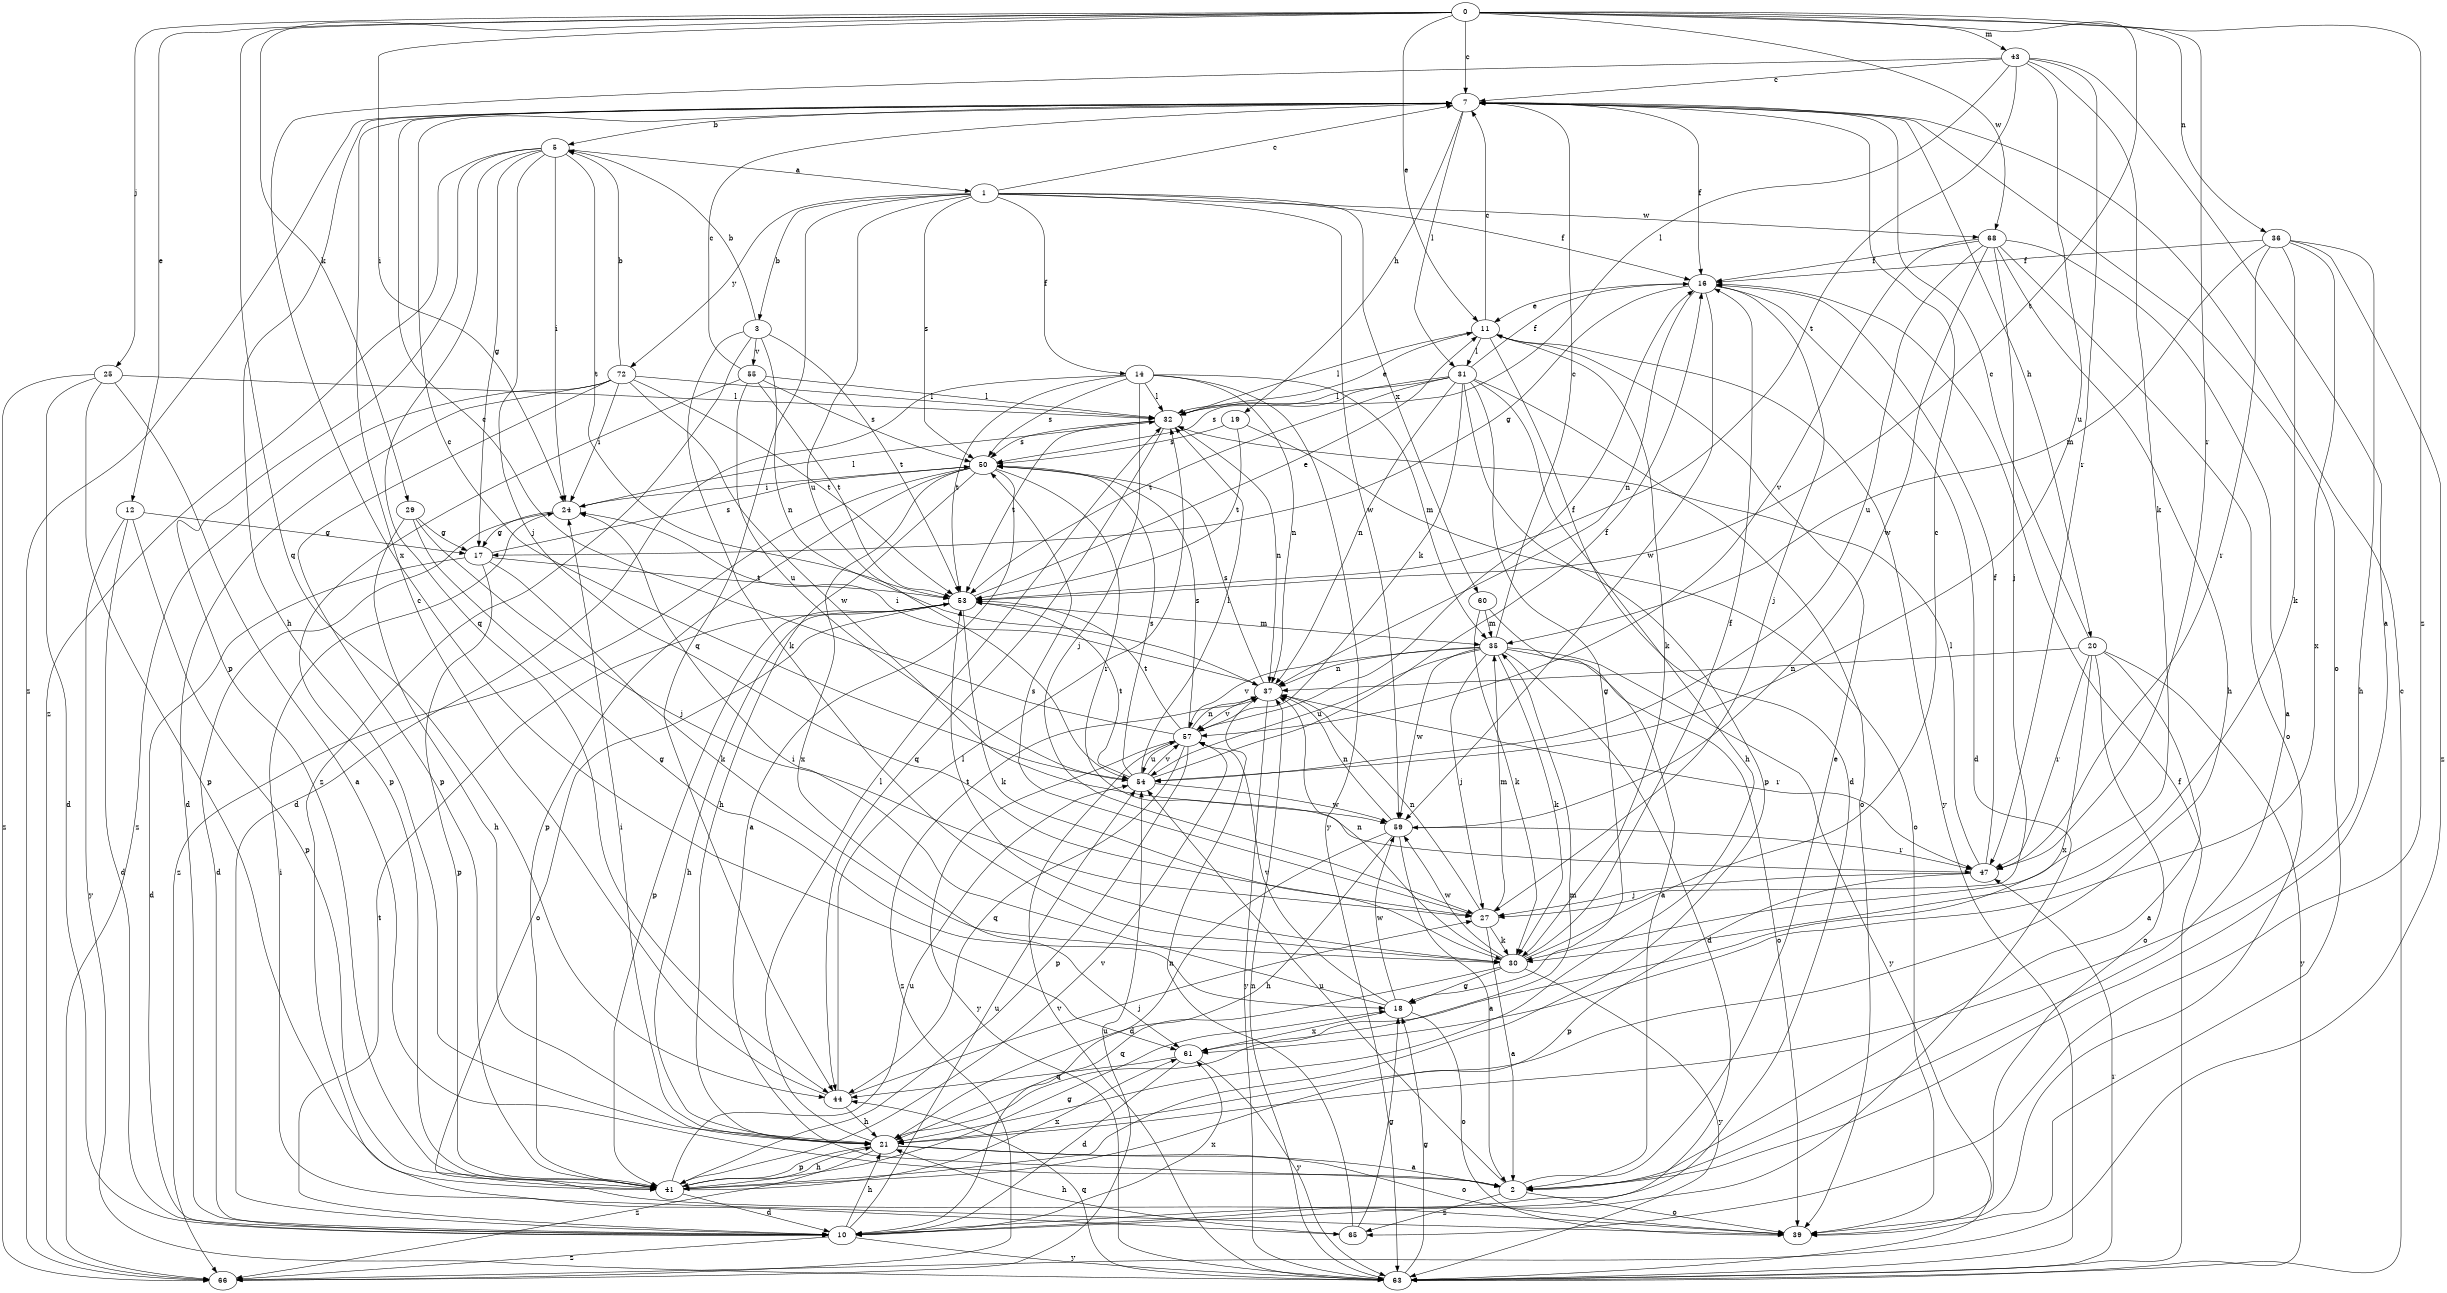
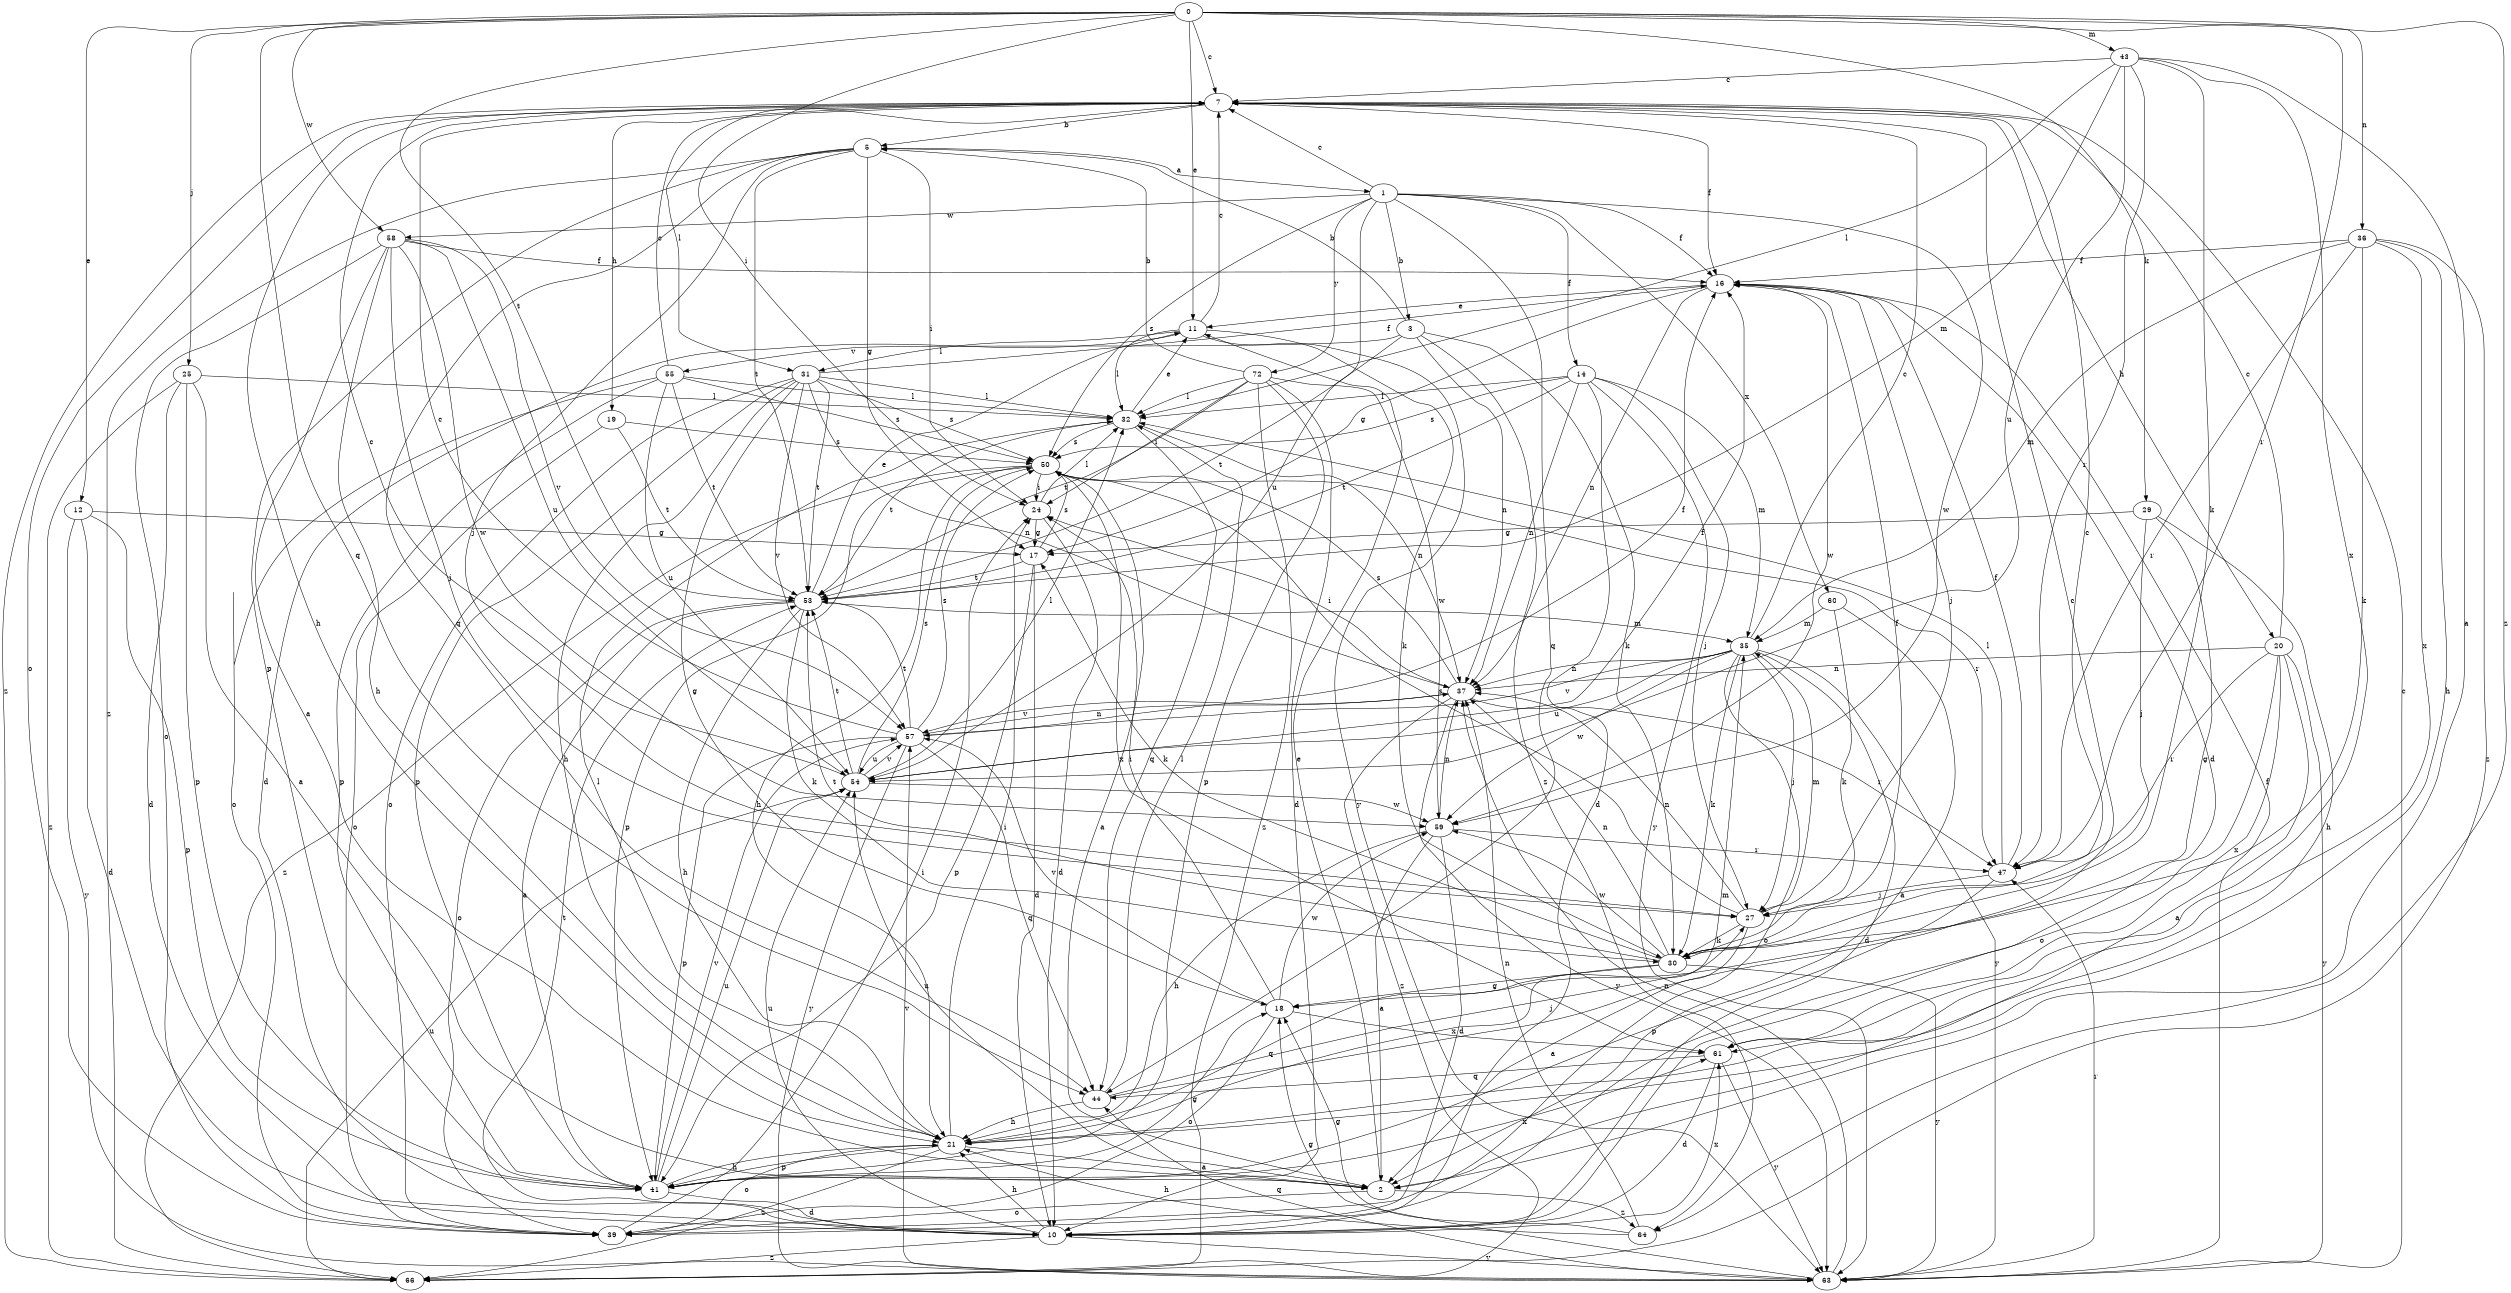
node "68": label "68" -> "58"
edge "43" -> "53": label "t" -> "m"
edge "31" -> "57": label "k" -> "v"
edge "55" -> "39": added, label "o"
edge "17" -> "30": reversed
edge "53" -> "41": label "p" -> "a"
node "65": label "65" -> "64"
